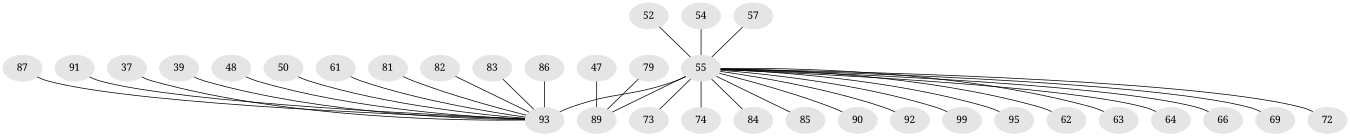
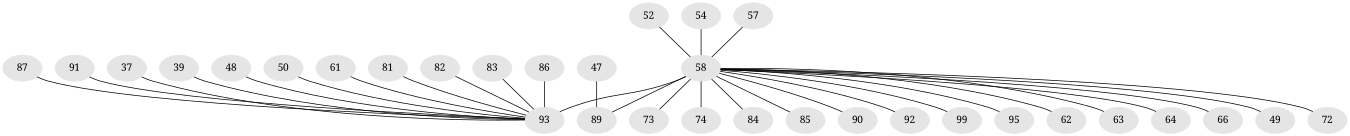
node "79": removed
node "55": label "55" -> "58"
node "69": label "69" -> "49"
